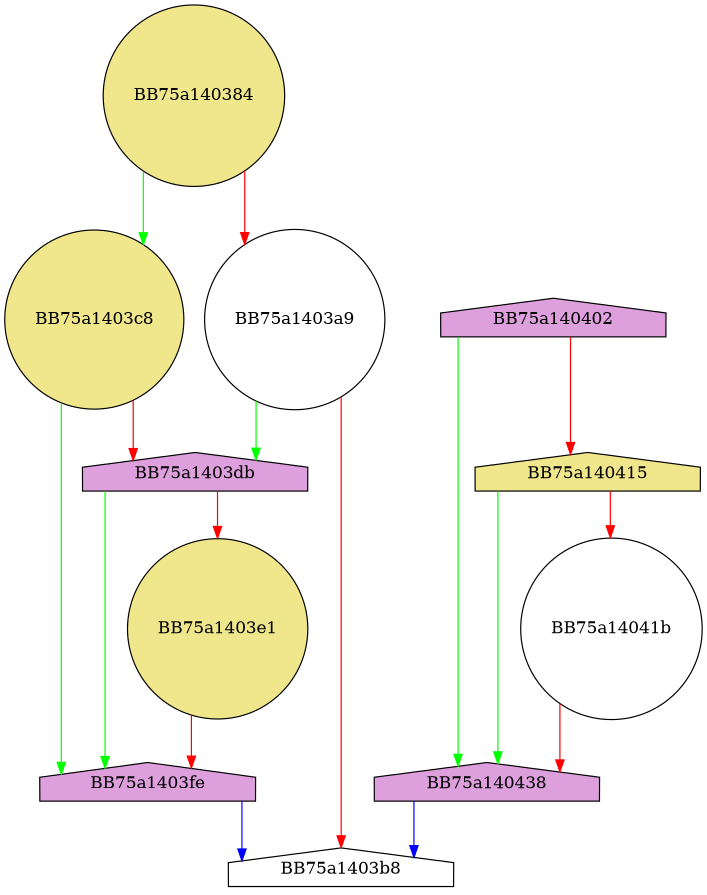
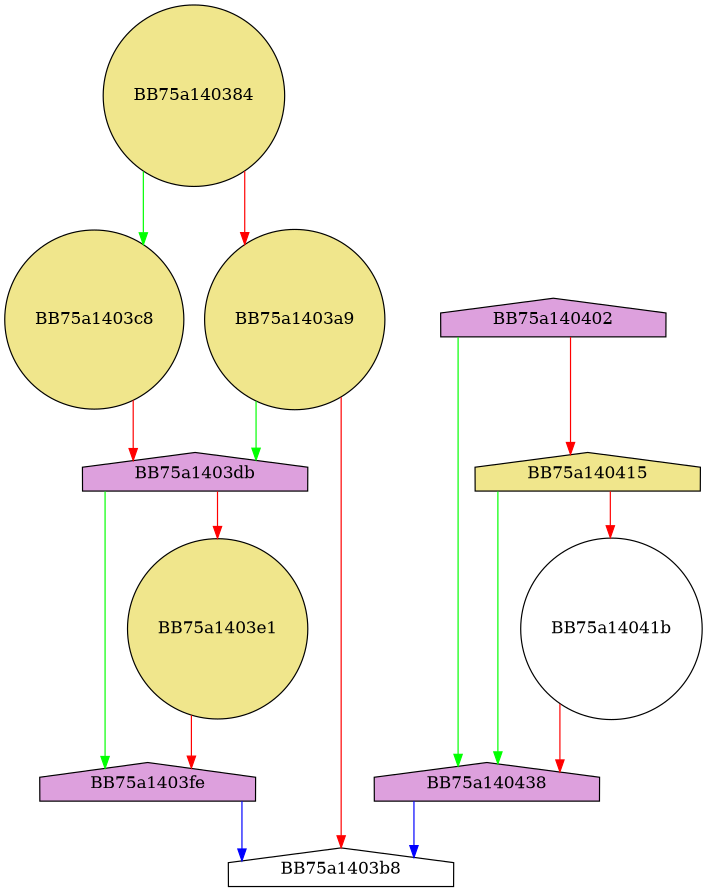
node "BB75a1403a9": fillcolor white -> khaki
edge "BB75a1403c8" -> "BB75a1403fe": removed
